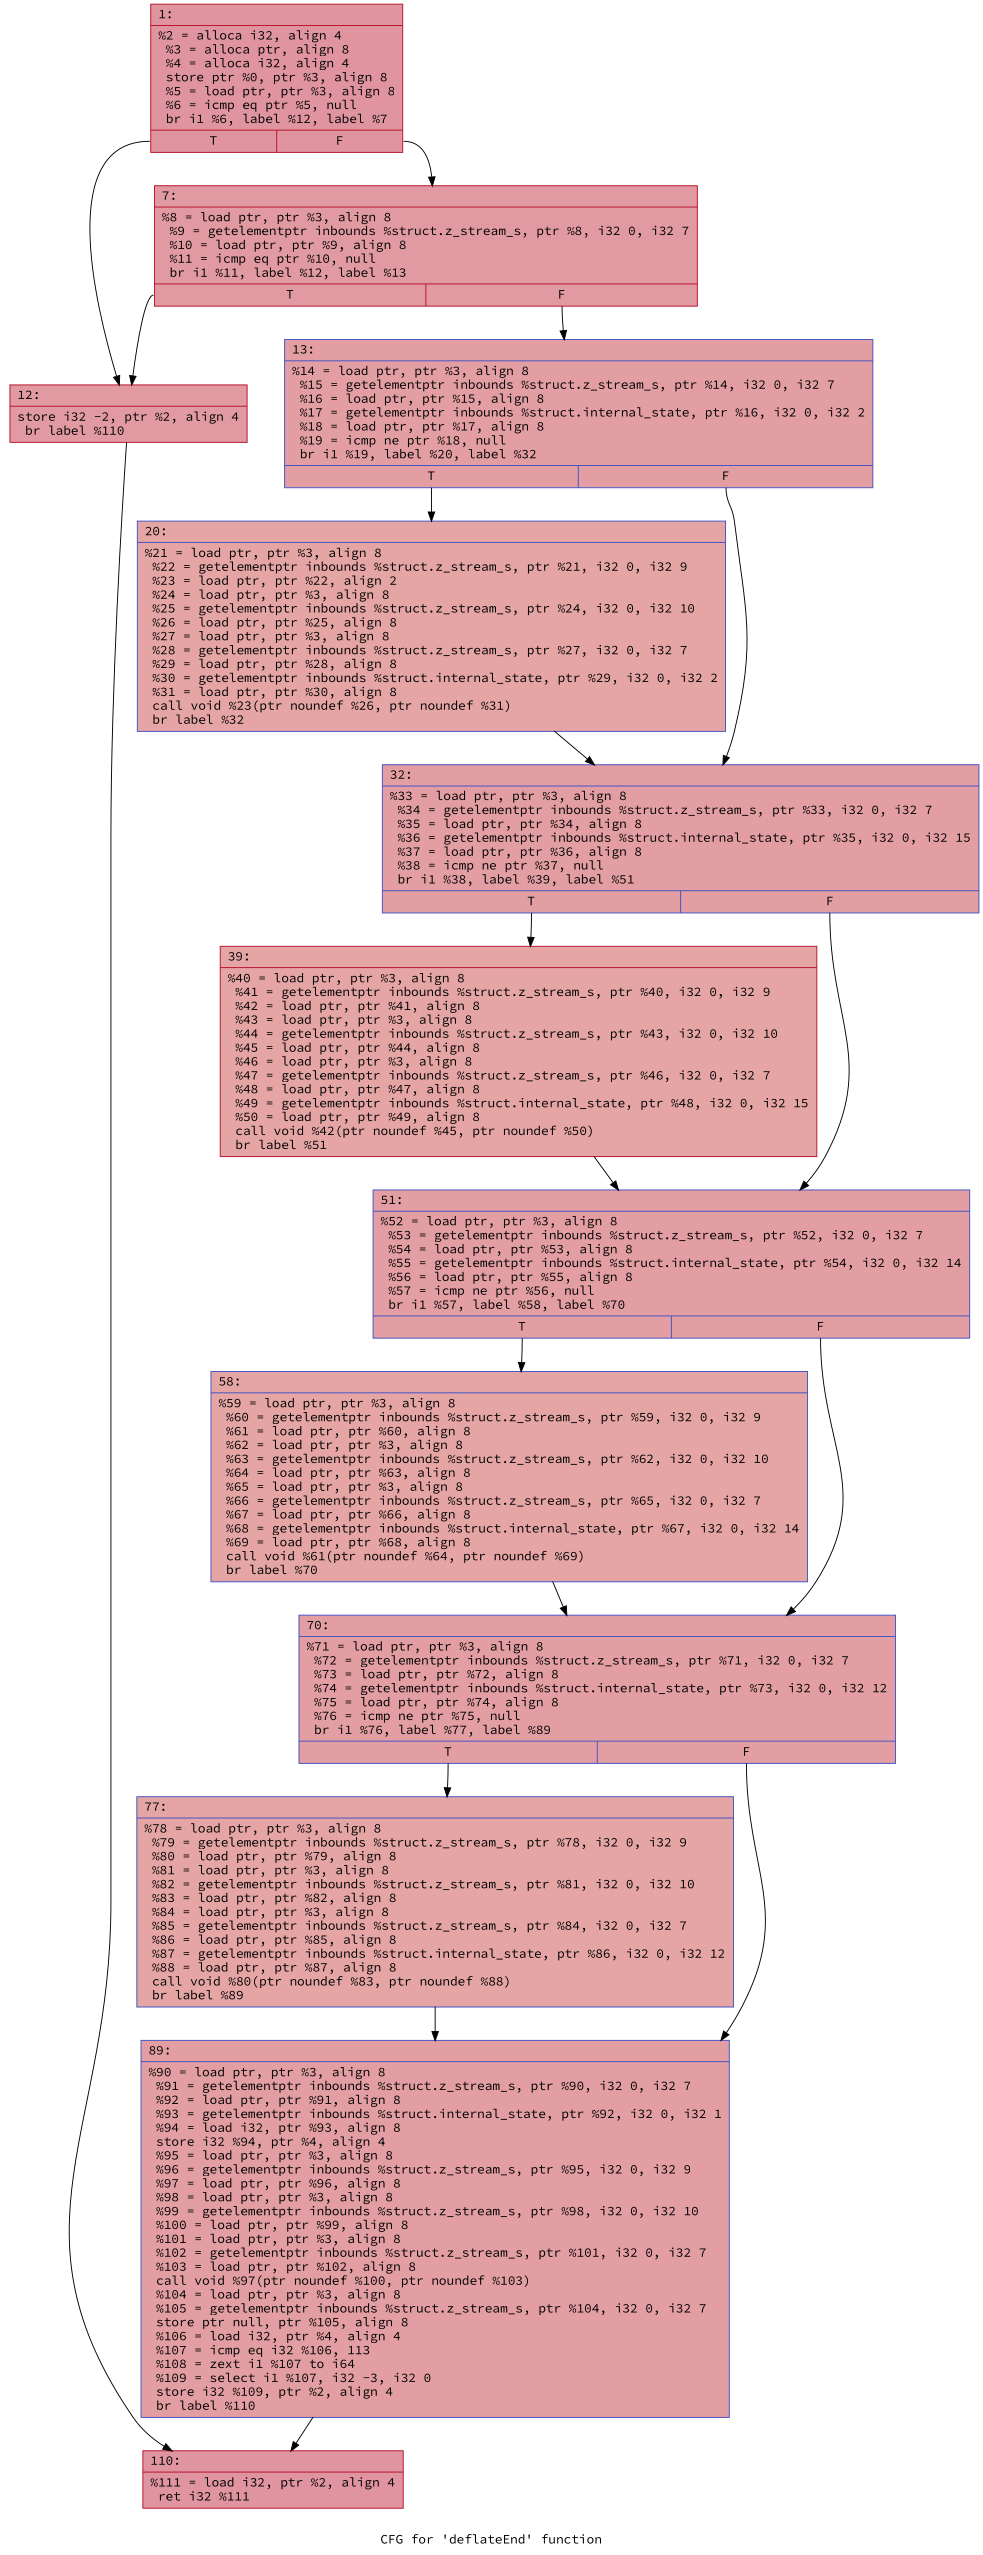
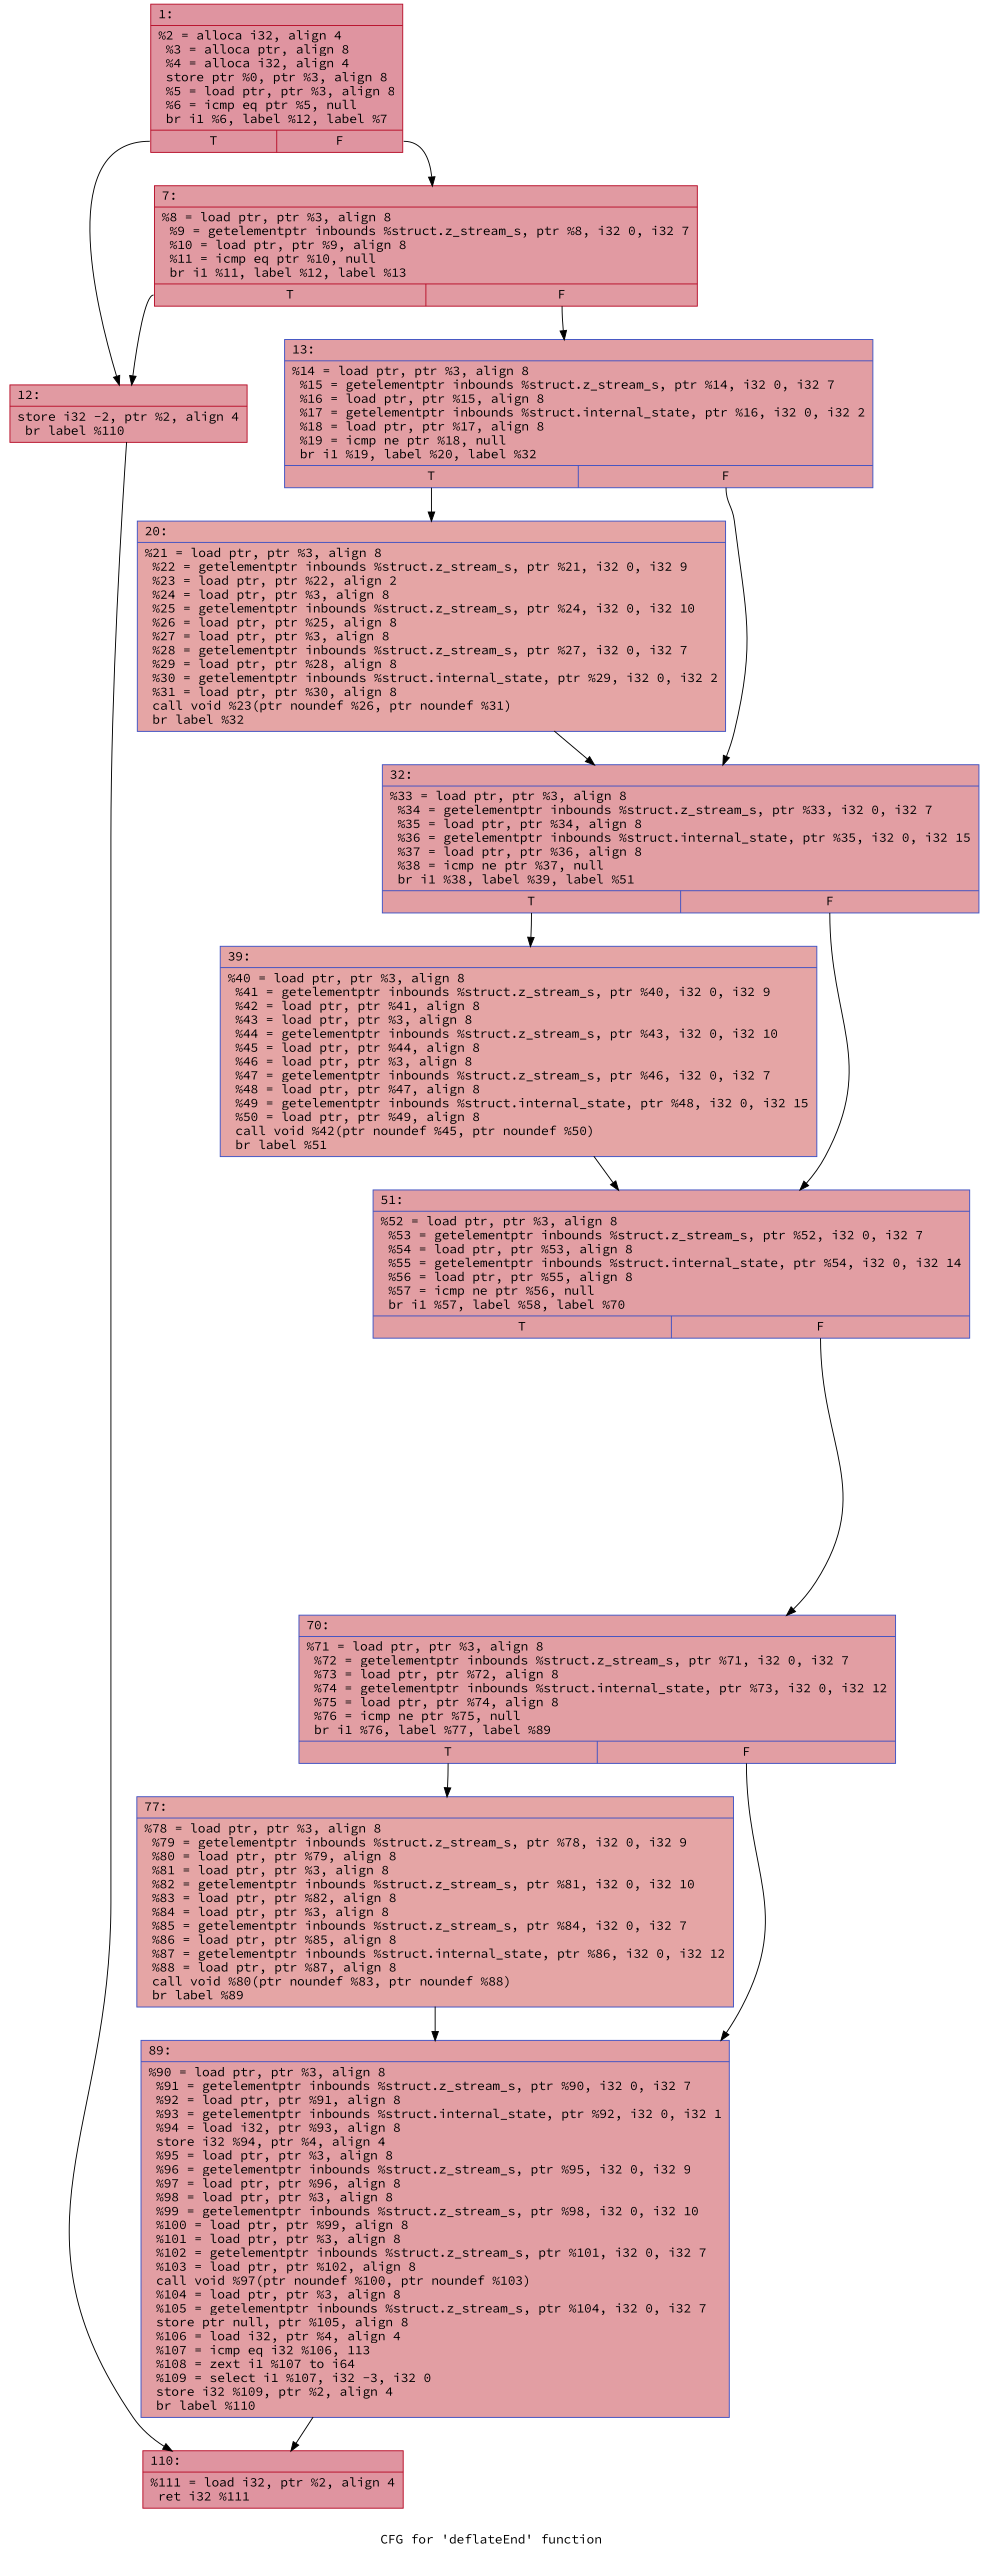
node "39:": color #b70d28ff -> #3d50c3ff
node "58:": removed
